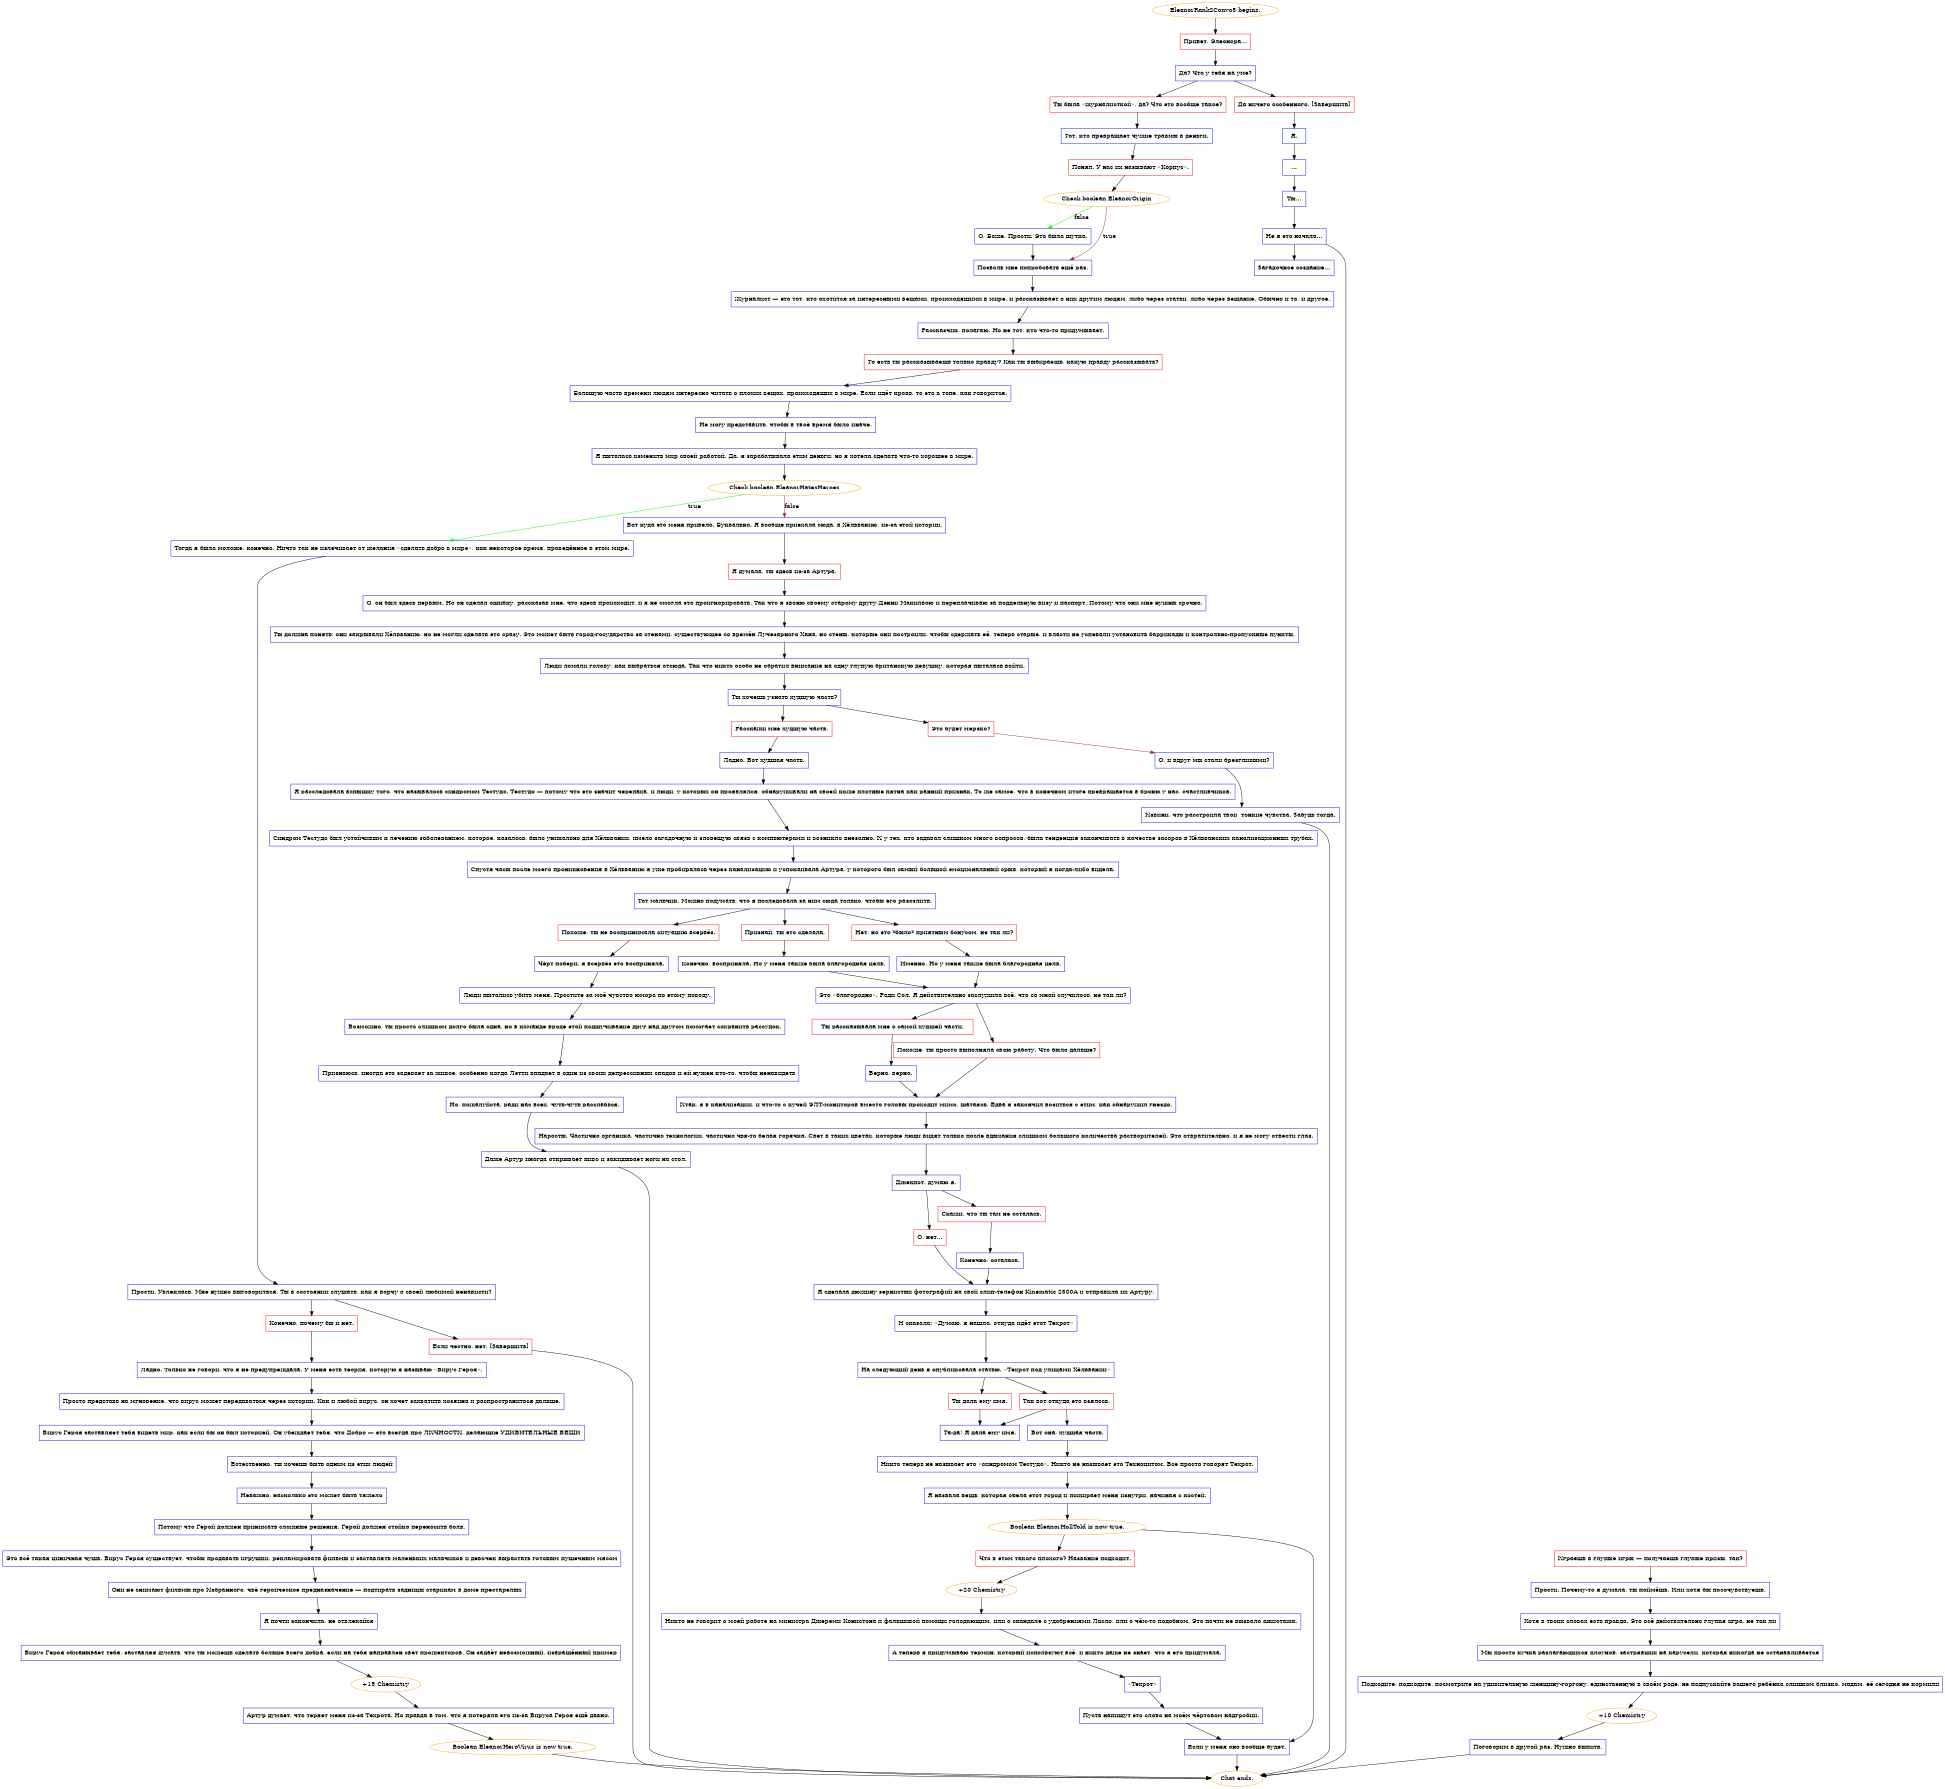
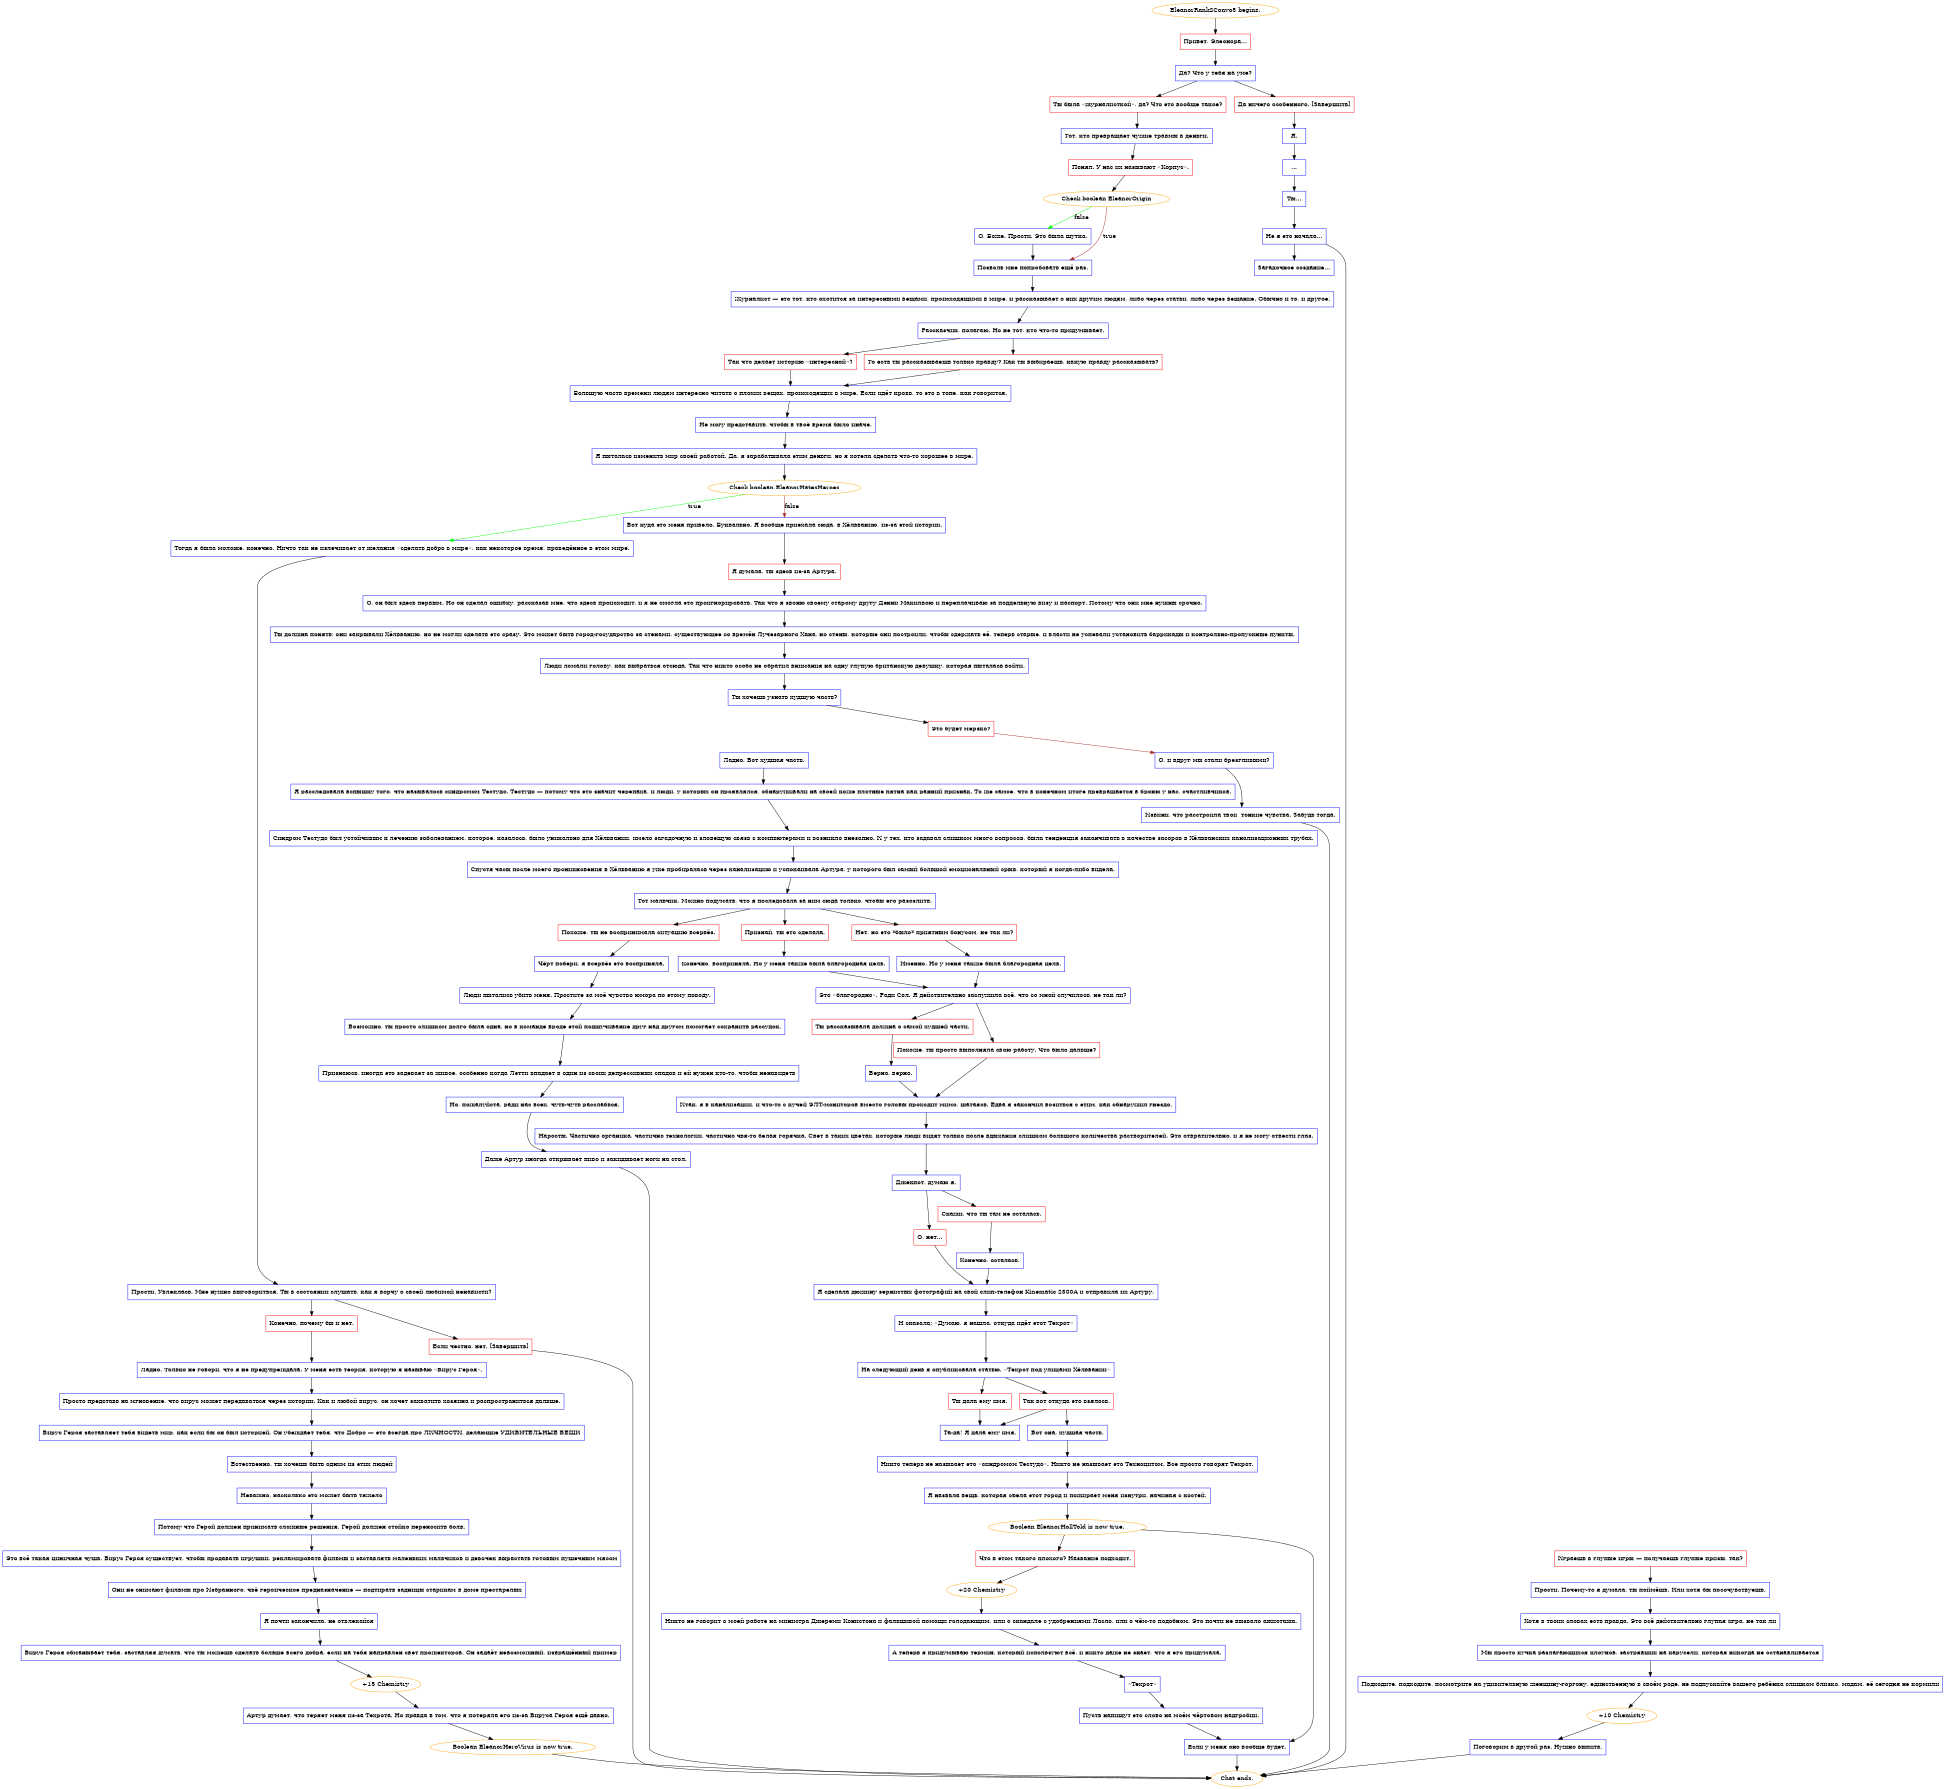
node "Так что делает историю «интересной»?": added
node "Расскажи мне худшую часть.": removed
node "Ты рассказывала мне о самой худшей части.": label "Ты рассказывала мне о самой худшей части." -> "Ты рассказывала должна о самой худшей части."
